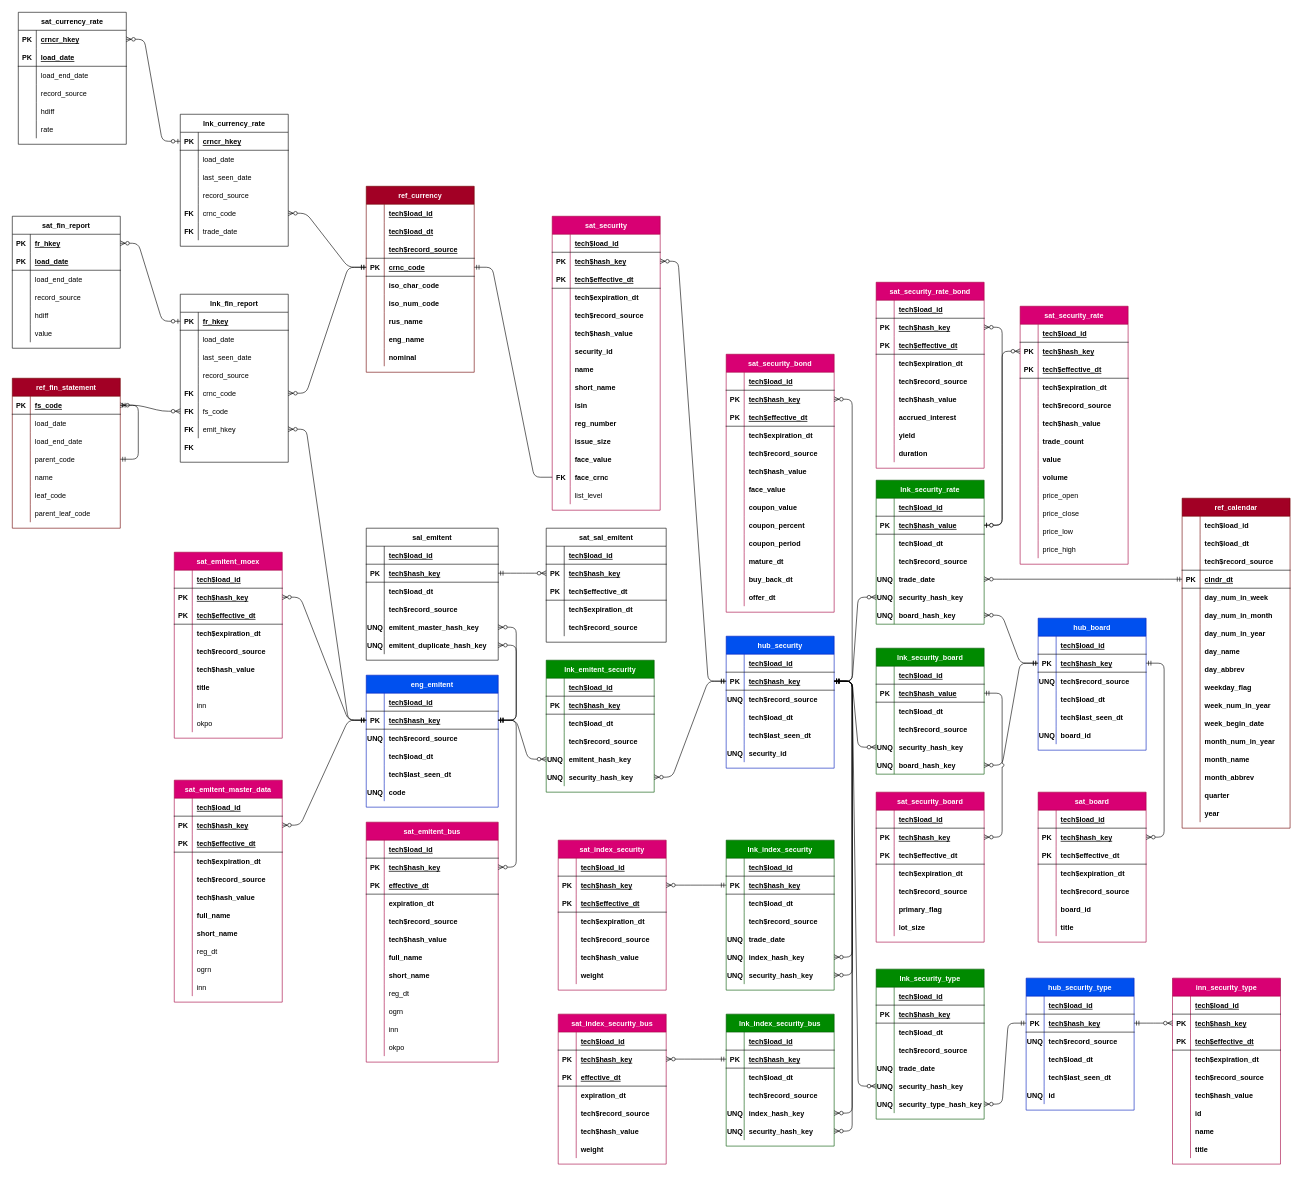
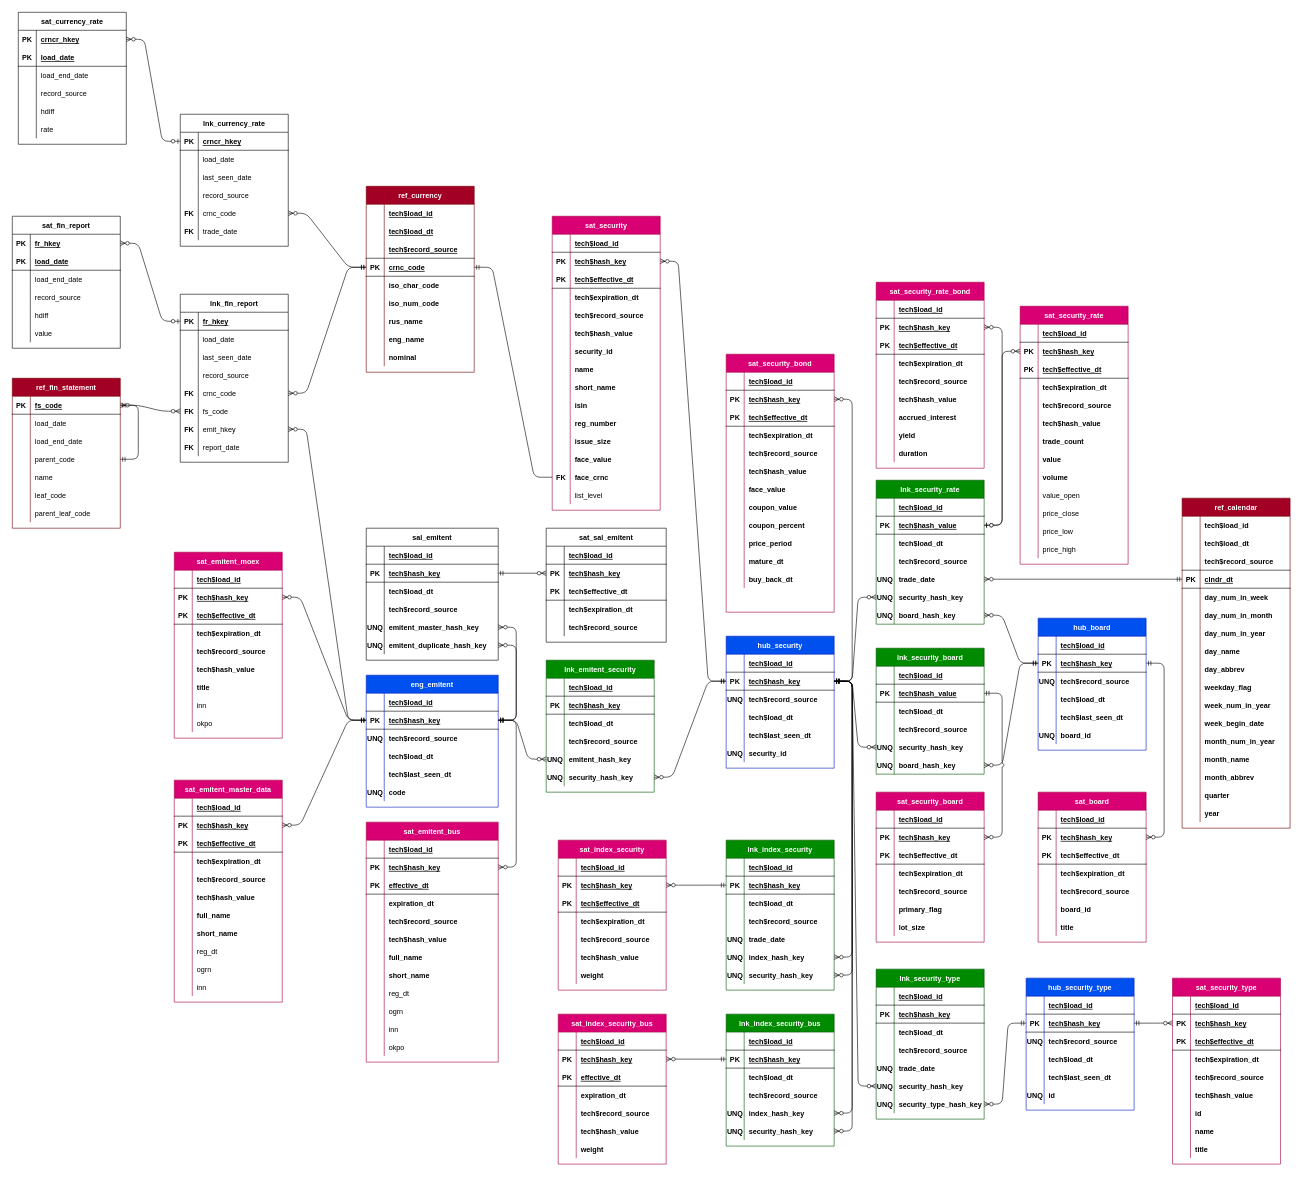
node "report_date": added
node "price_open": label "price_open" -> "value_open"
node "coupon_period": label "coupon_period" -> "price_period"
node "offer_dt": removed
node "inn_security_type": label "inn_security_type" -> "sat_security_type"
